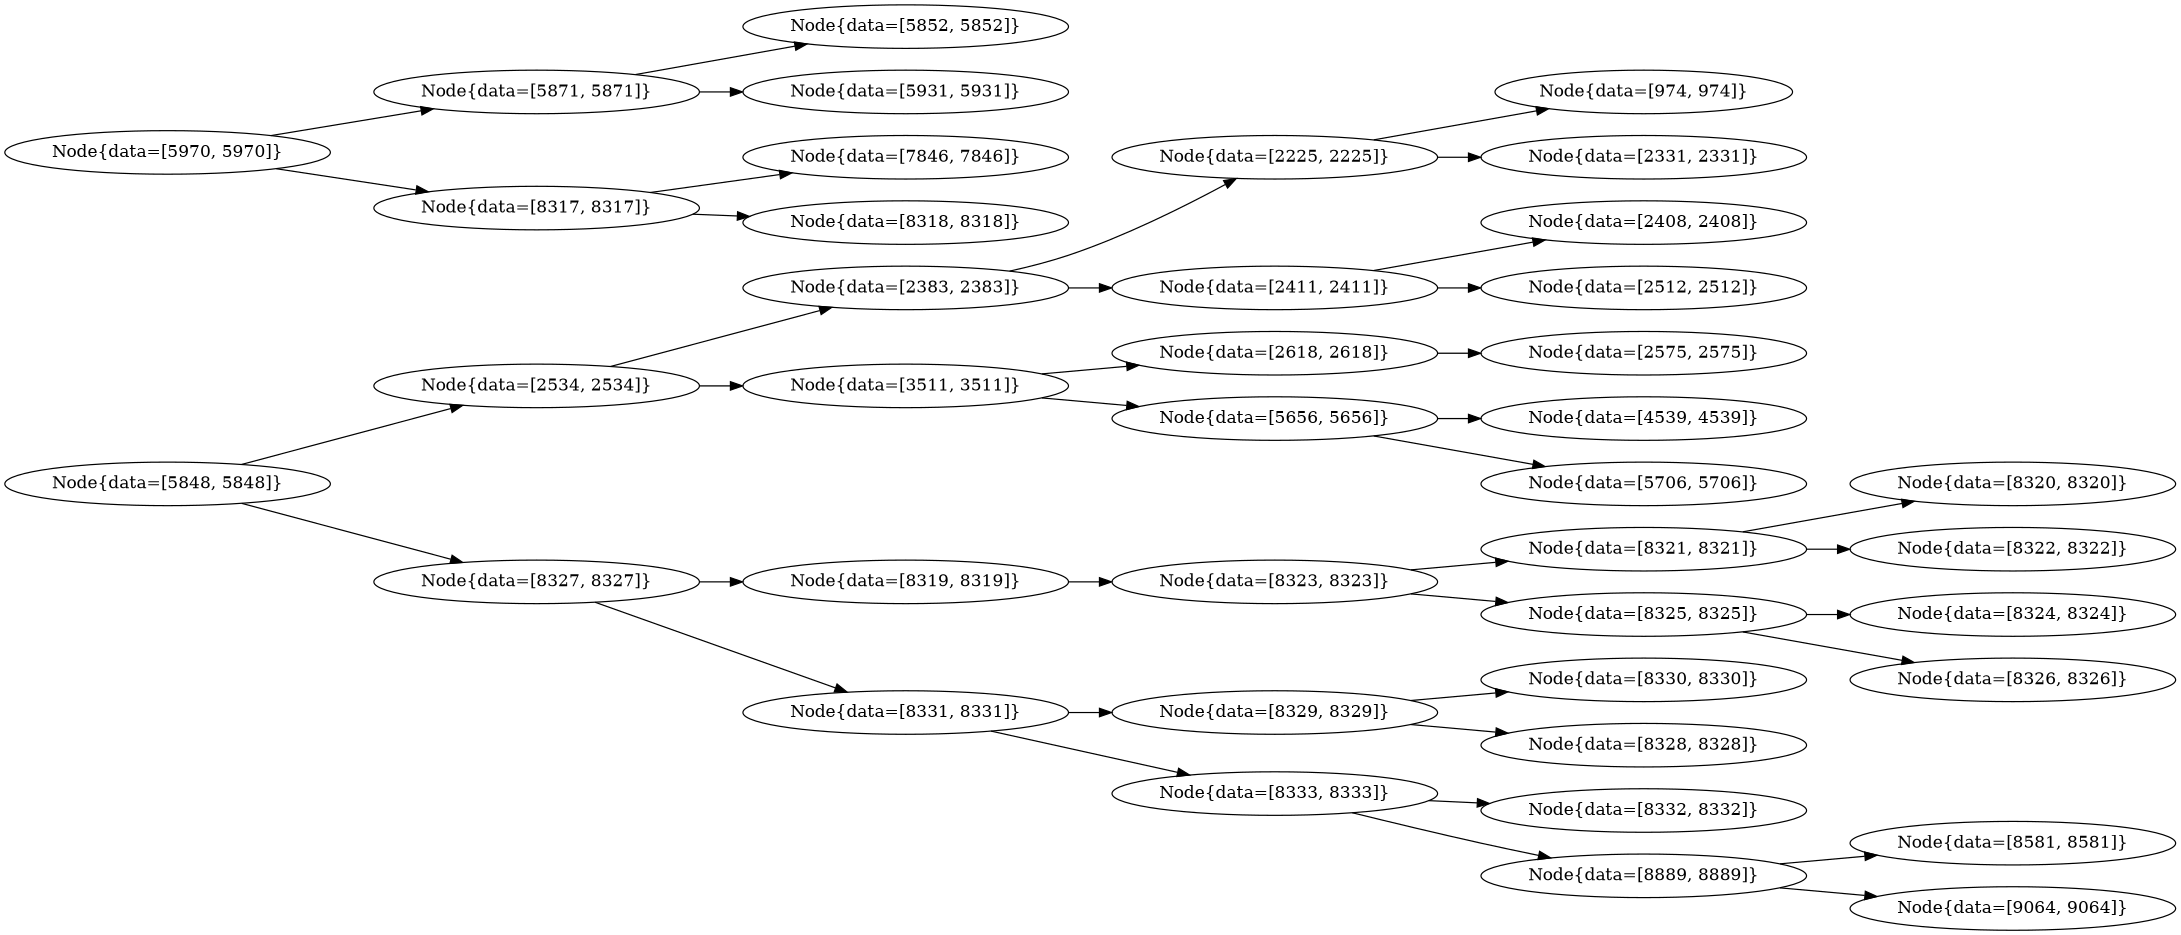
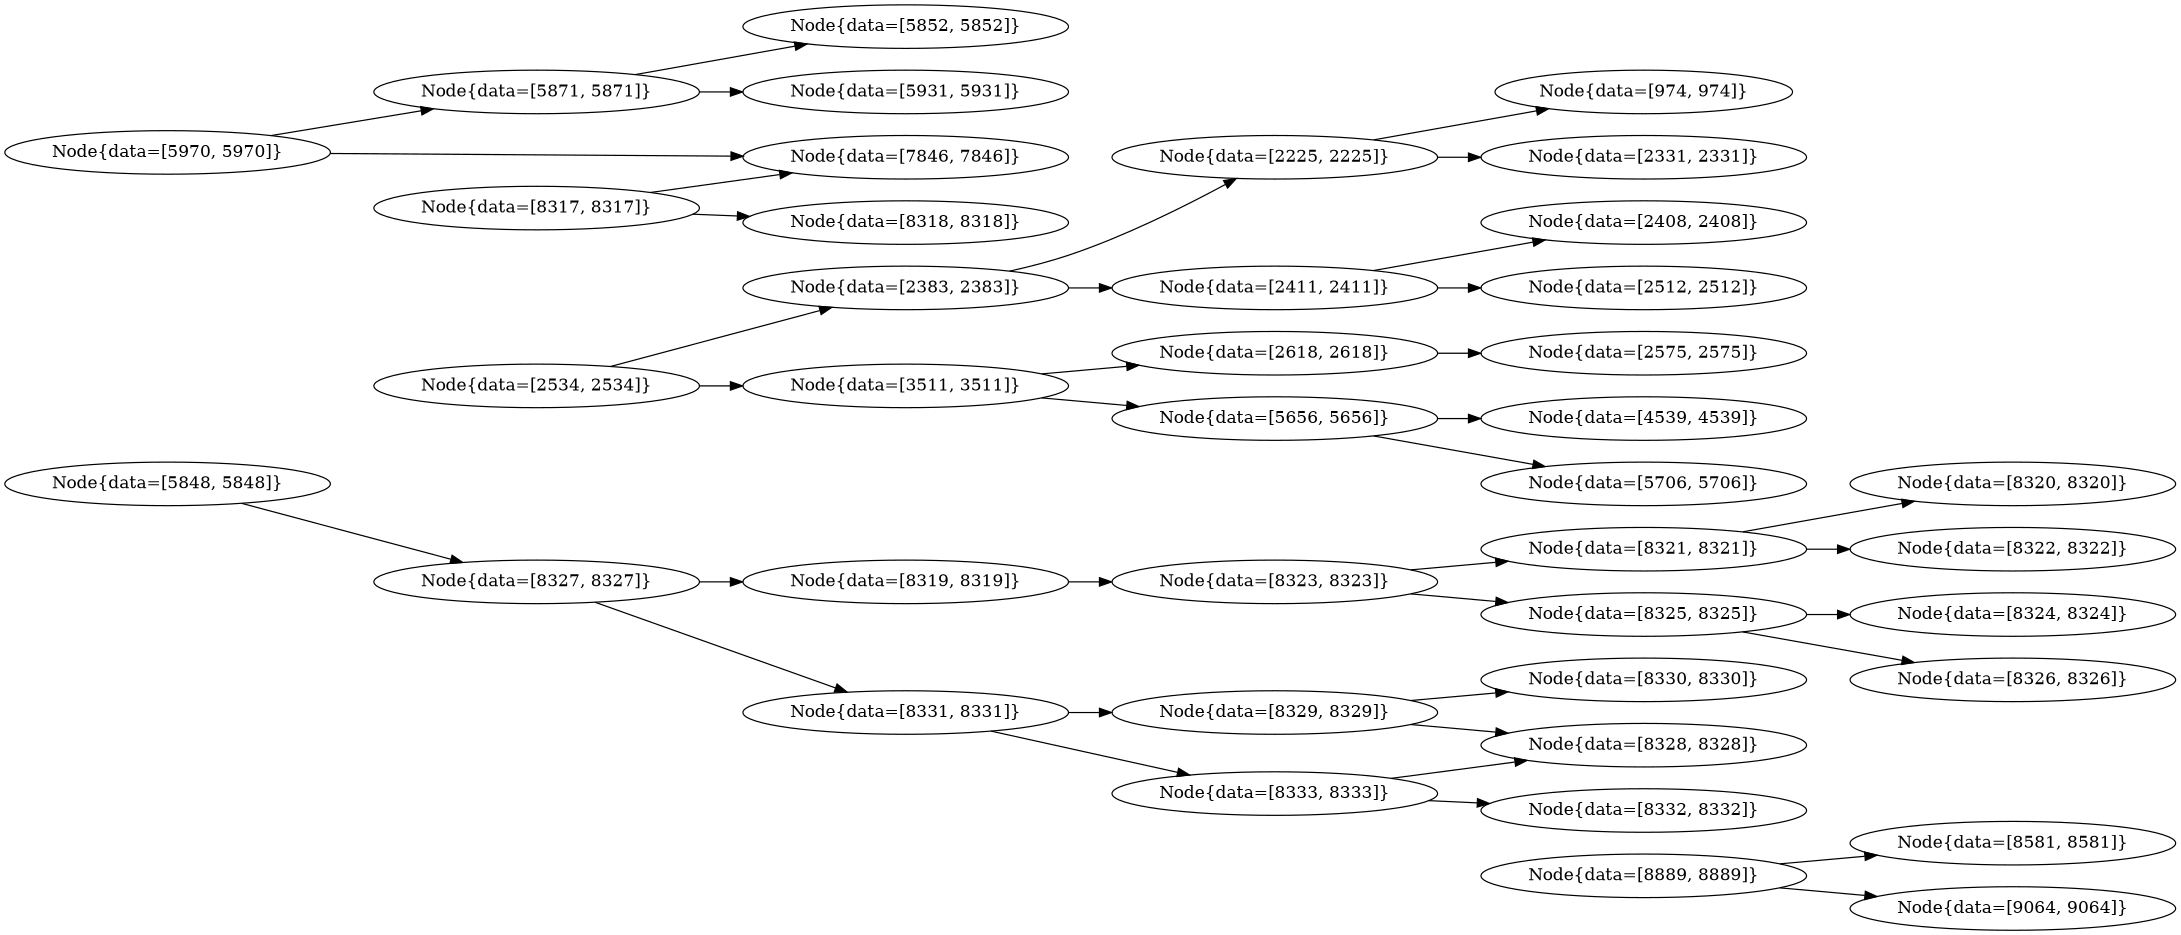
edge "Node{data=[5970, 5970]}" -> "Node{data=[8317, 8317]}": now "Node{data=[5970, 5970]}" -> "Node{data=[7846, 7846]}"
edge "Node{data=[5848, 5848]}" -> "Node{data=[2534, 2534]}": removed
edge "Node{data=[8333, 8333]}" -> "Node{data=[8889, 8889]}": now "Node{data=[8333, 8333]}" -> "Node{data=[8328, 8328]}"
